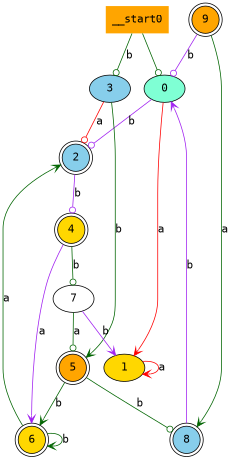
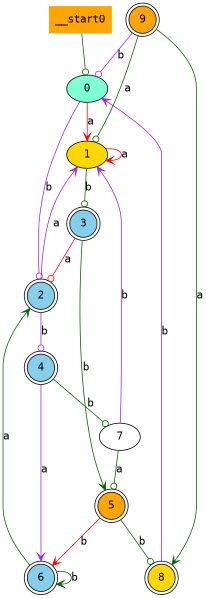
edge "__start0" -> "3": now "1" -> "3"
edge "9" -> "1": added, label "a"
node "3": shape ellipse -> doublecircle
edge "2" -> "1": added, label "a"
node "4": fillcolor gold -> skyblue
edge "5" -> "6": color darkgreen -> red
node "6": fillcolor gold -> skyblue
node "8": fillcolor skyblue -> gold
